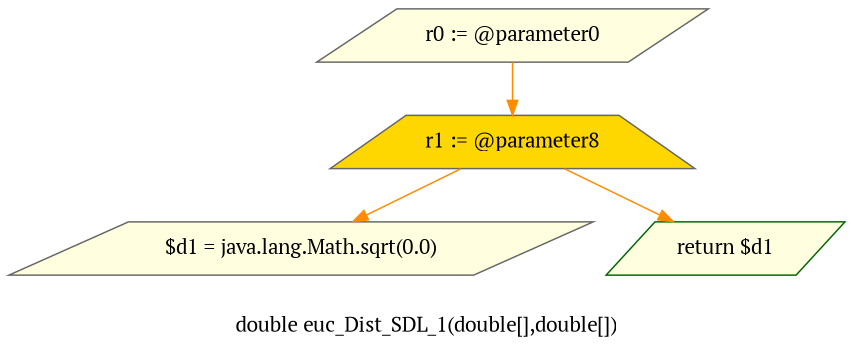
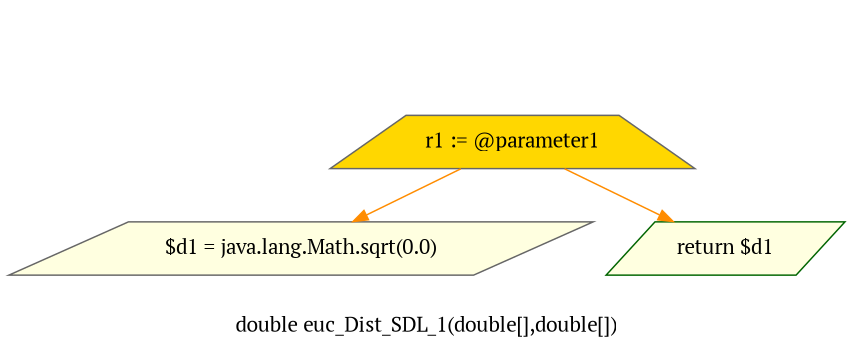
node "r0 := @parameter0": removed
node "r1 := @parameter8": label "r1 := @parameter8" -> "r1 := @parameter1"
